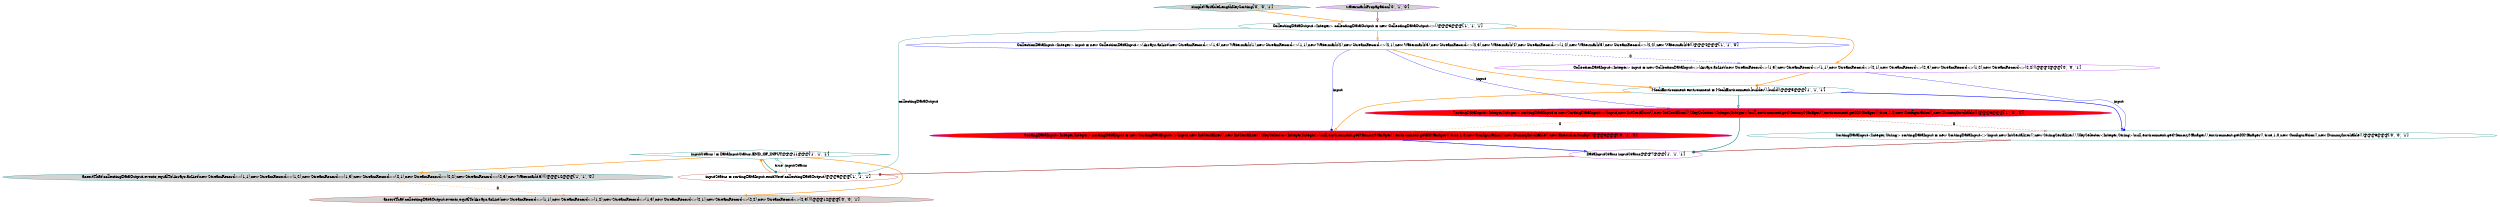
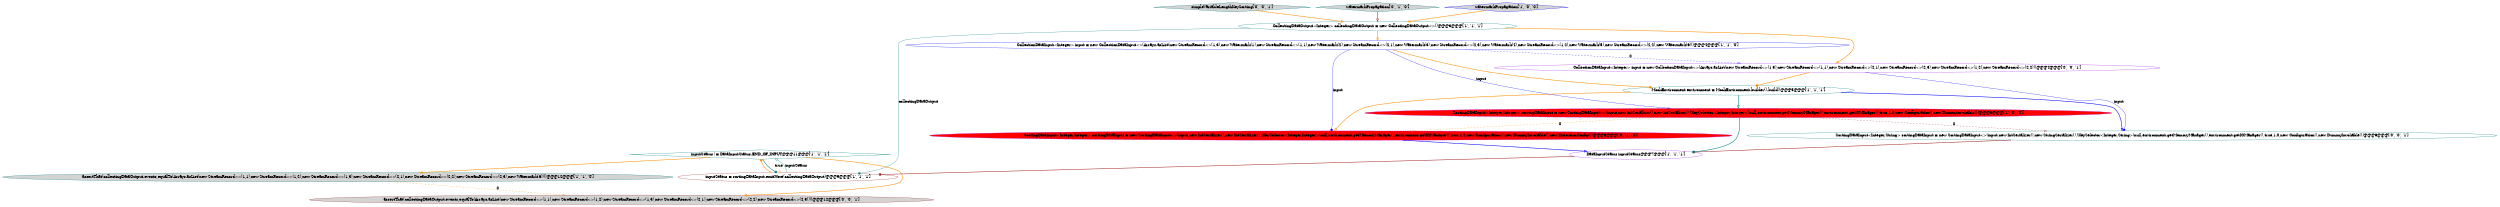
node "watermarkPropagation['0', '1', '0']": color purple -> teal
node "watermarkPropagation['1', '0', '0']": added
